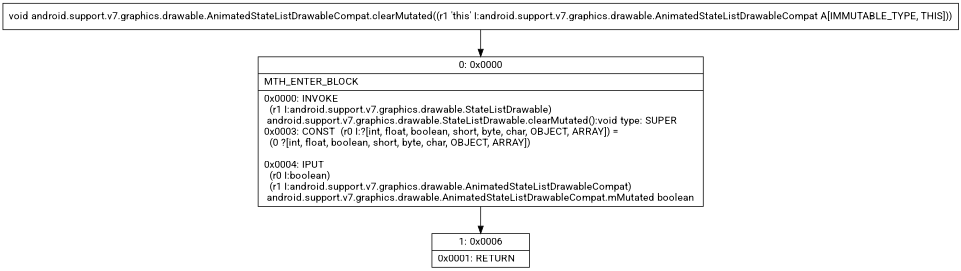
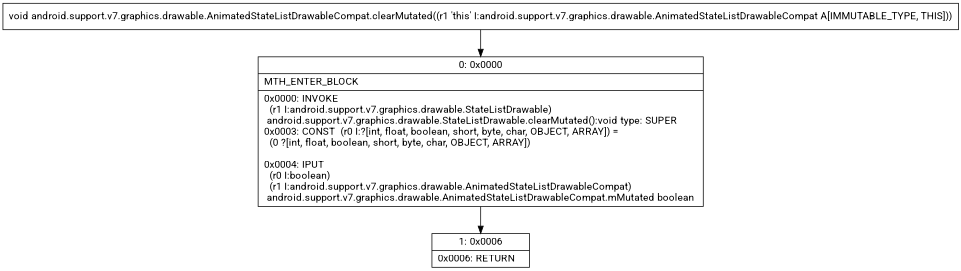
node "1: 0x0006": text "0x0001: RETURN" -> "0x0006: RETURN"
